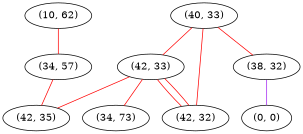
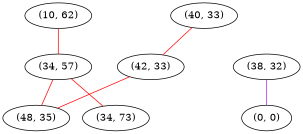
edge "(40, 33)" -- "(38, 32)": removed
edge "(42, 33)" -- "(34, 73)": now "(34, 57)" -- "(34, 73)"
node "(42, 35)": label "(42, 35)" -> "(48, 35)"
node "(42, 32)": removed
